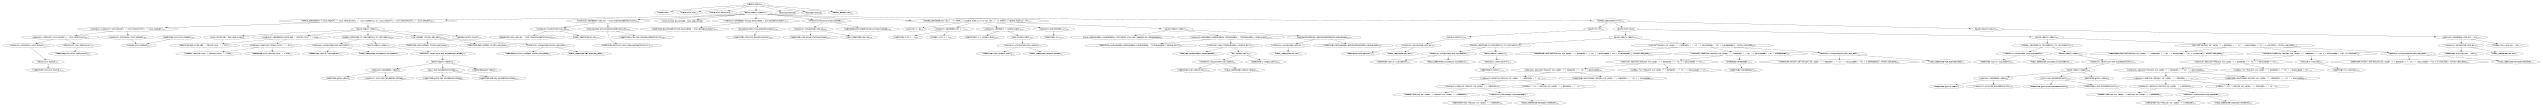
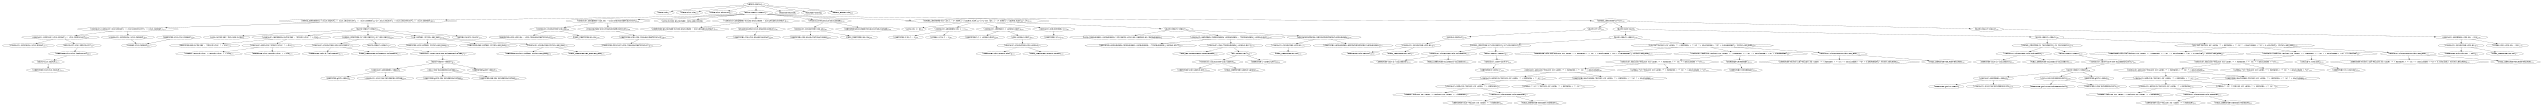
edge "(createAntTask,this.createAntTask(directory))" -> "(IDENTIFIER,directory,this.createAntTask(directory))": now "(IDENTIFIER,this,this.createAntTask(directory))" -> "(IDENTIFIER,directory,this.createAntTask(directory))"
edge "(<operator>.logicalNot,!file.exists())" -> "(exists,file.exists())": now "(IDENTIFIER,file,file.isDirectory())" -> "(exists,file.exists())"
